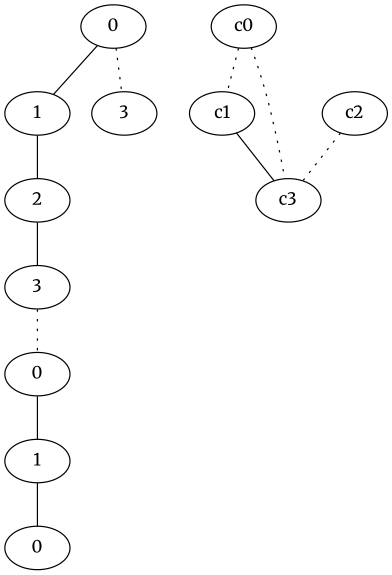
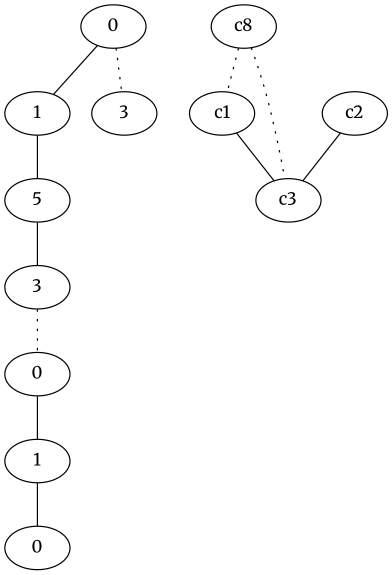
node "c0": label "c0" -> "c8"
edge "c2" -- "c3": style dotted -> solid
node "2": label "2" -> "5"
